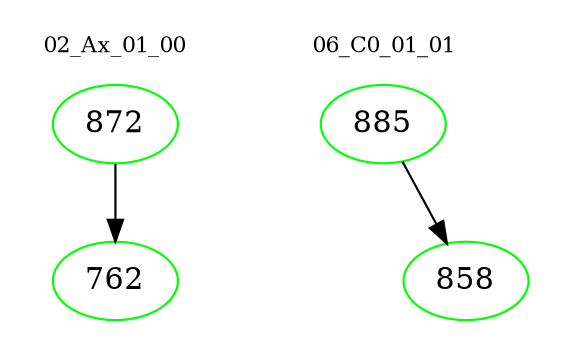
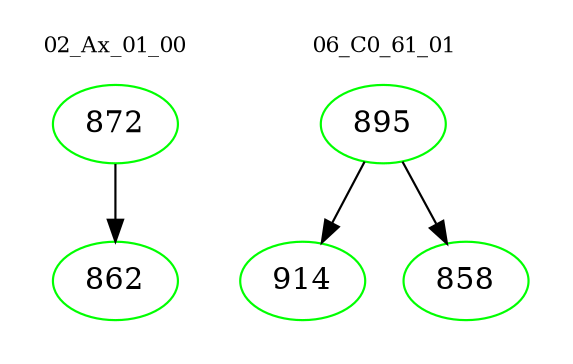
cluster "06_C0_01_01": label "06_C0_01_01" -> "06_C0_61_01"
node "885": label "885" -> "895"
node "762": label "762" -> "862"
node "914": added
